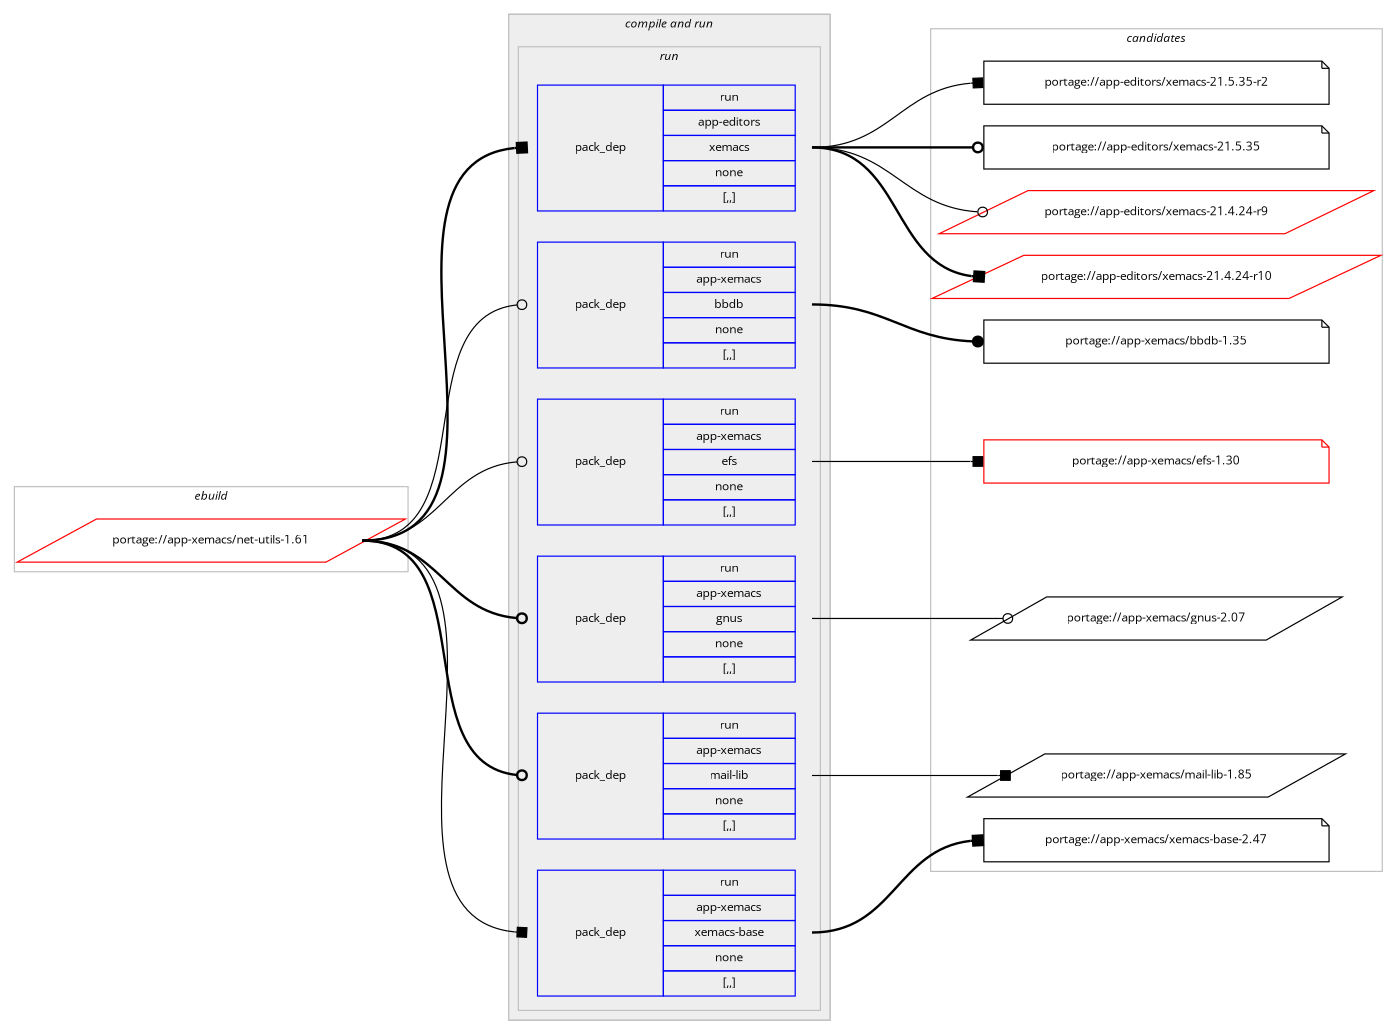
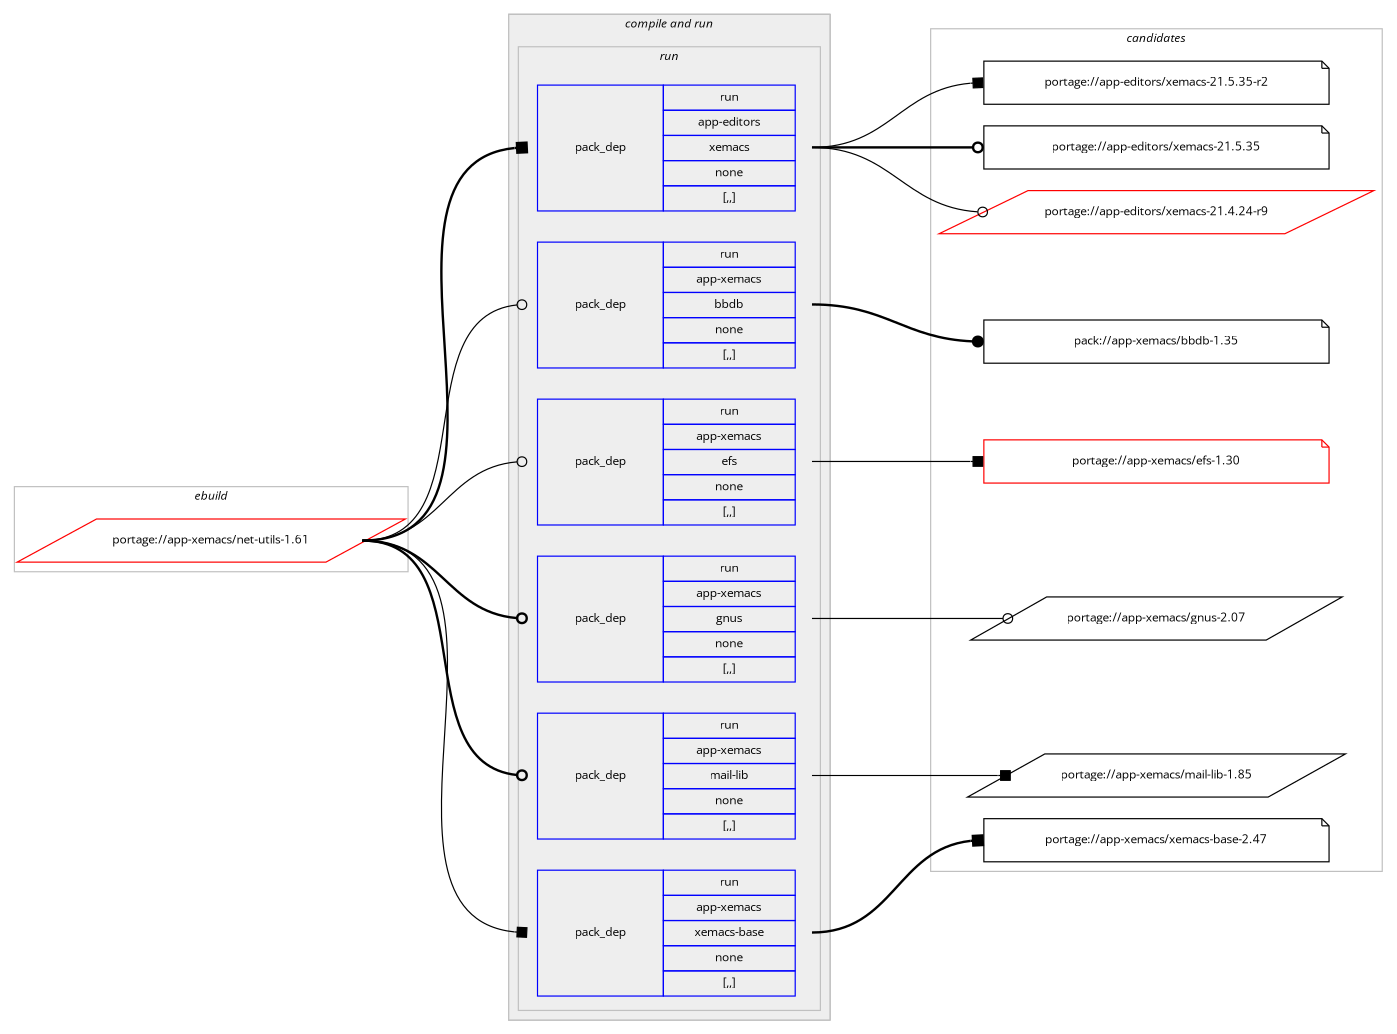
node "portage://app-editors/xemacs-21.4.24-r10": removed
node "portage://app-xemacs/bbdb-1.35": label "portage://app-xemacs/bbdb-1.35" -> "pack://app-xemacs/bbdb-1.35"
